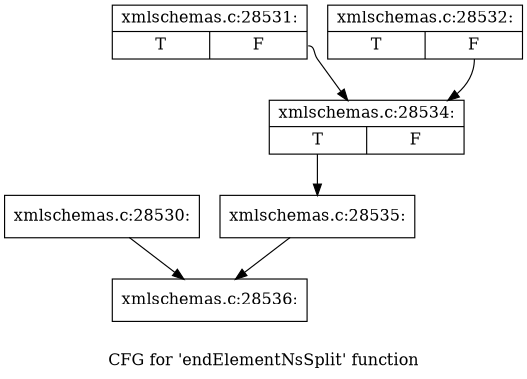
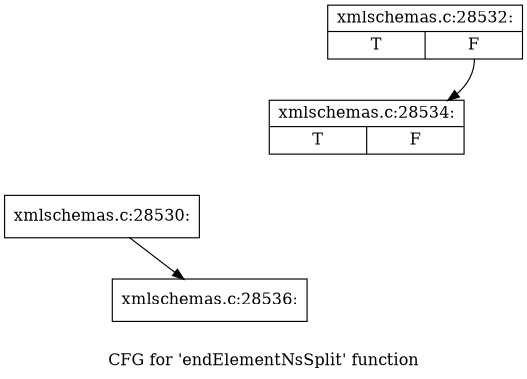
node "xmlschemas.c:28531:": removed
node "xmlschemas.c:28535:": removed
